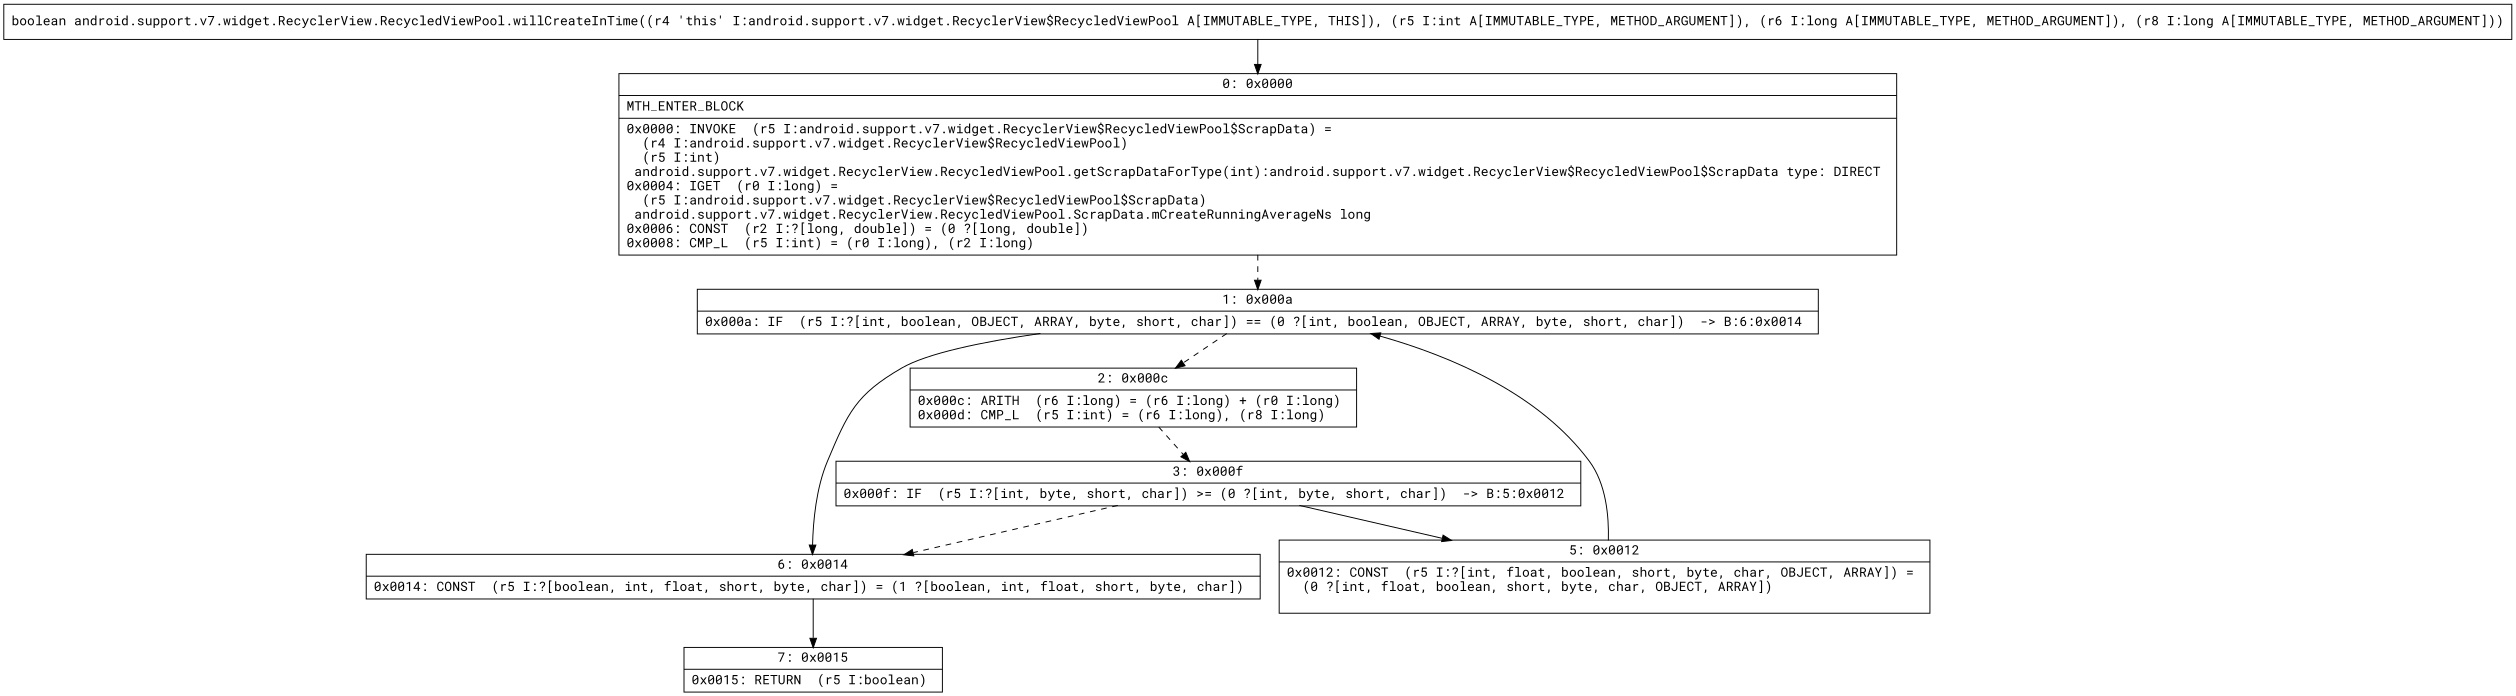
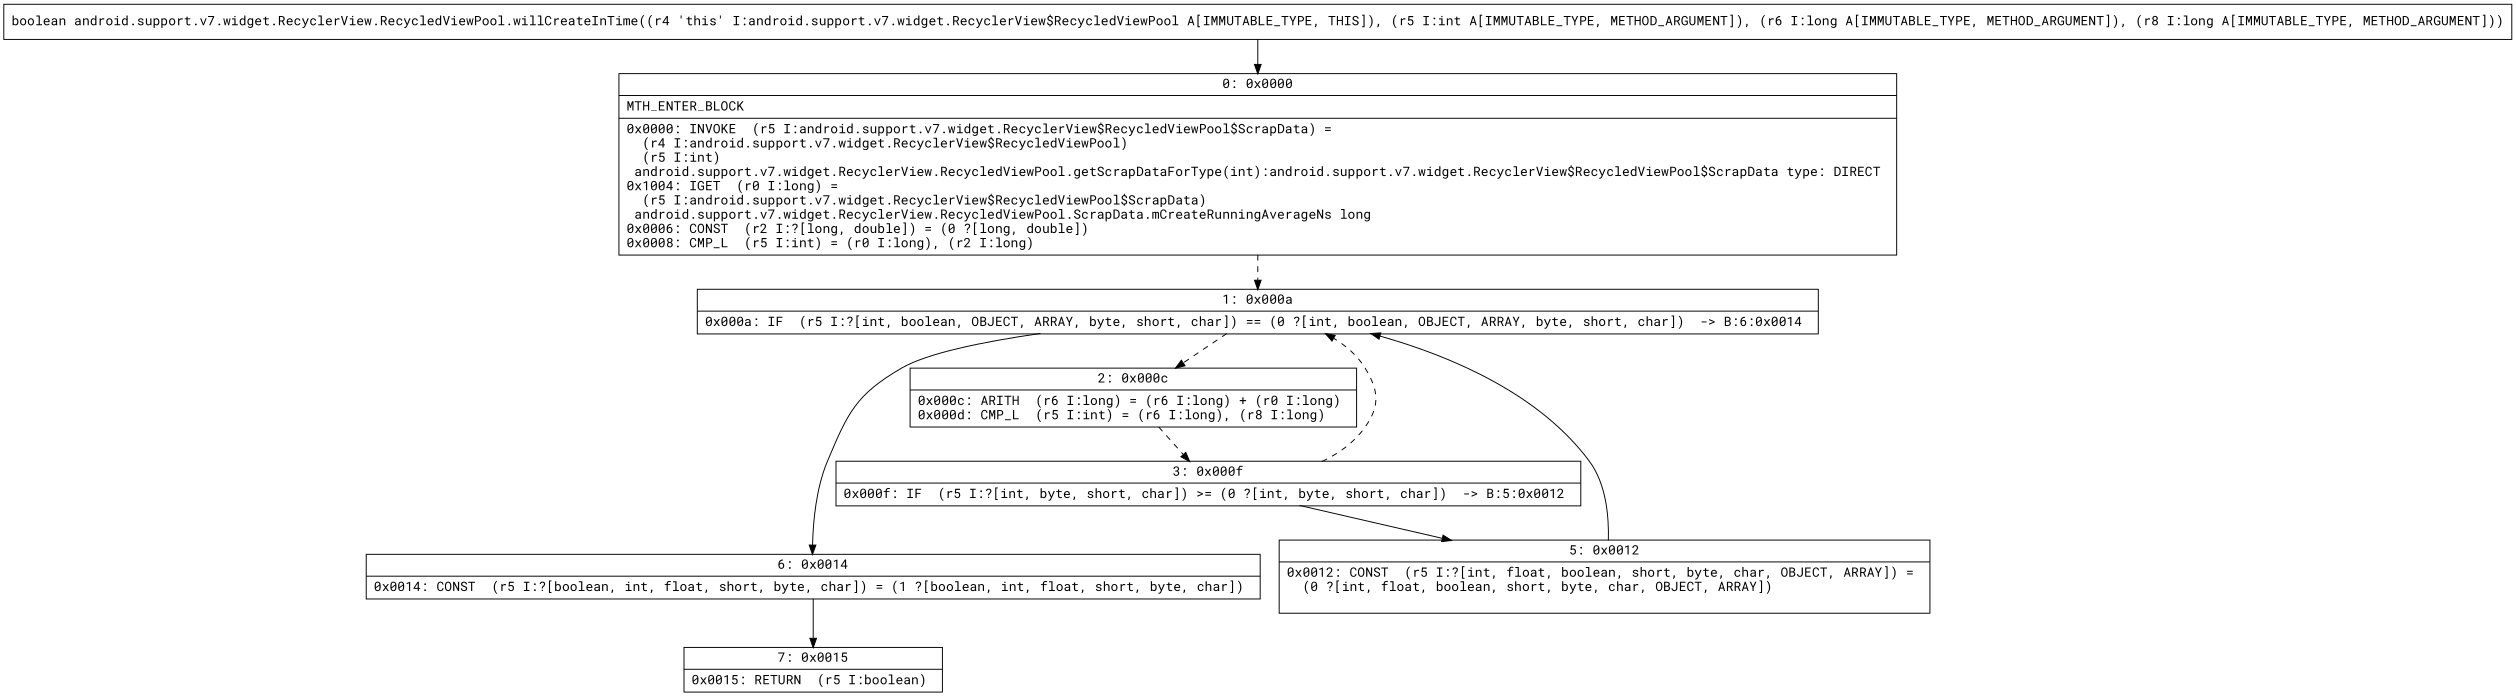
node "0: 0x0000": text "0x0004: IGET  (r0 I:long) =" -> "0x1004: IGET  (r0 I:long) ="
edge "3: 0x000f" -> "6: 0x0014": now "3: 0x000f" -> "1: 0x000a"
